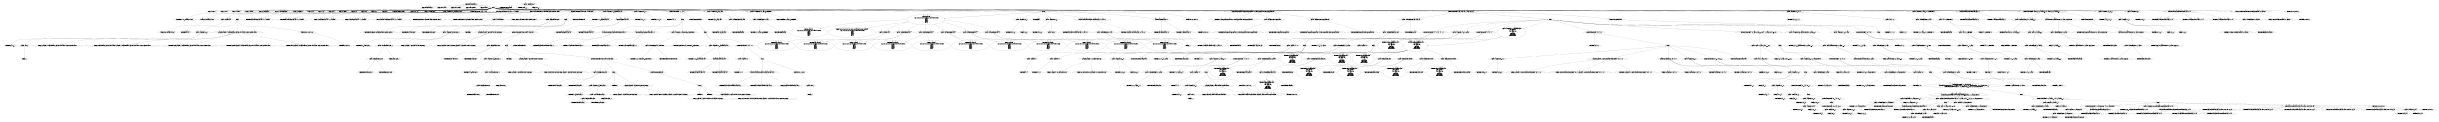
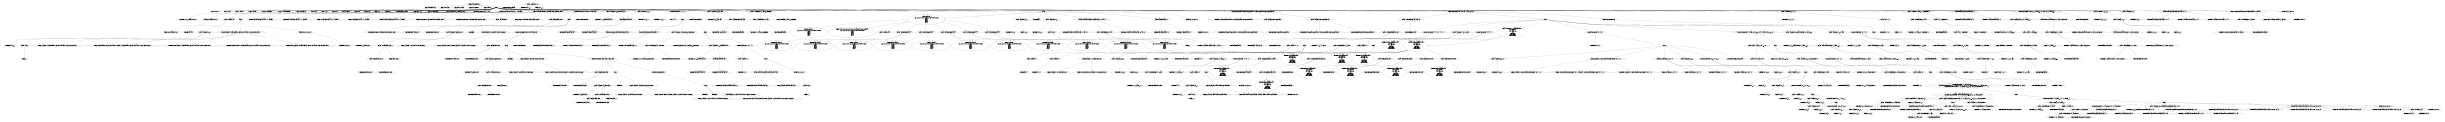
node "(IDENTIFIER,v11,if ( v11 ))": label "(IDENTIFIER,v11,if ( v11 ))" -> "(BOOL,v11,if ( v11 ))"
